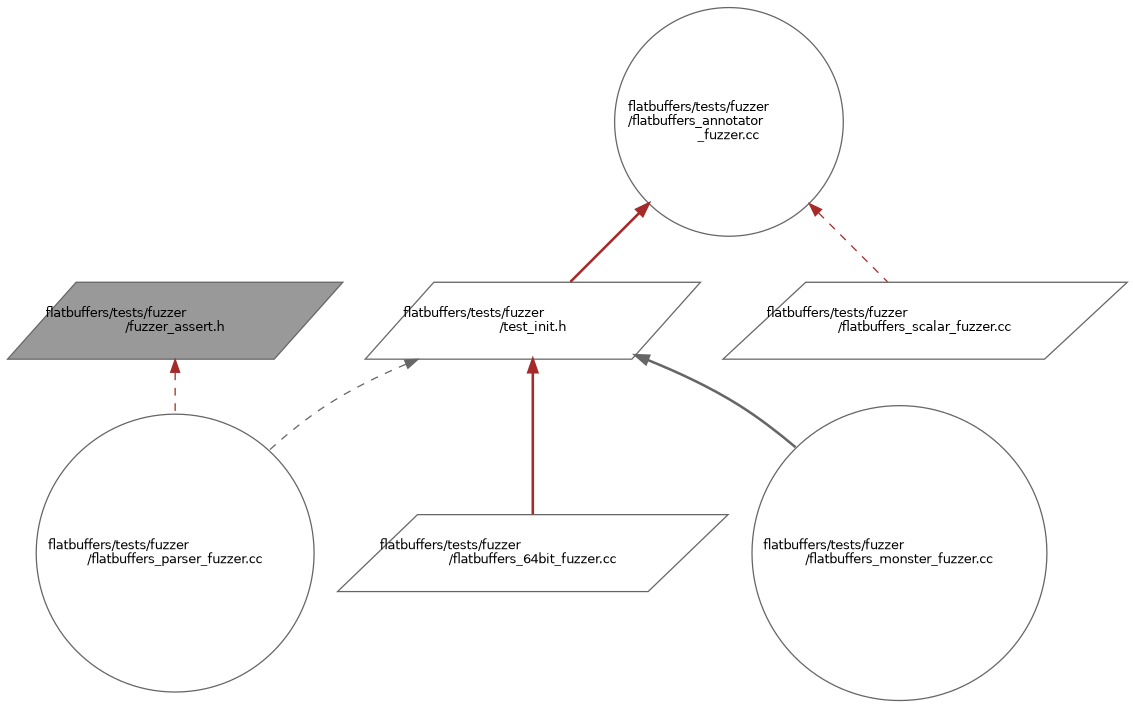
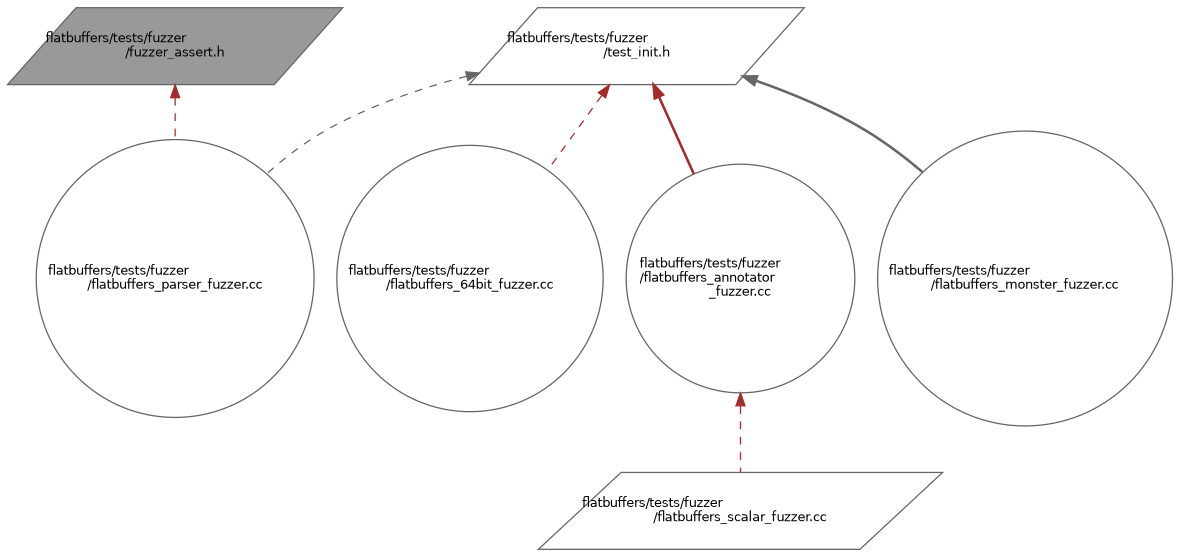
edge "flatbuffers/tests/fuzzer /test_init.h" -> "flatbuffers/tests/fuzzer /flatbuffers_annotator _fuzzer.cc": reversed
edge "flatbuffers/tests/fuzzer /flatbuffers_64bit_fuzzer.cc" -> "flatbuffers/tests/fuzzer /test_init.h": style bold -> dashed
node "flatbuffers/tests/fuzzer /flatbuffers_64bit_fuzzer.cc": shape parallelogram -> circle
